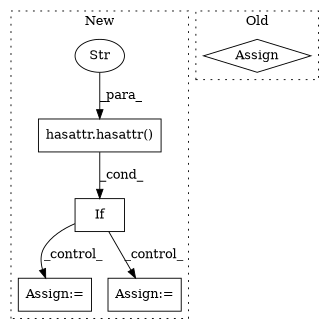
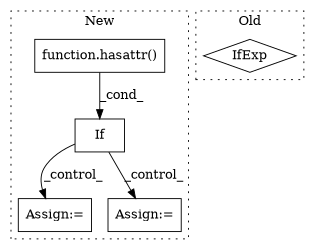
node "Str": removed
node "Assign": label "Assign" -> "IfExp"
node "hasattr.hasattr()": label "hasattr.hasattr()" -> "function.hasattr()"
